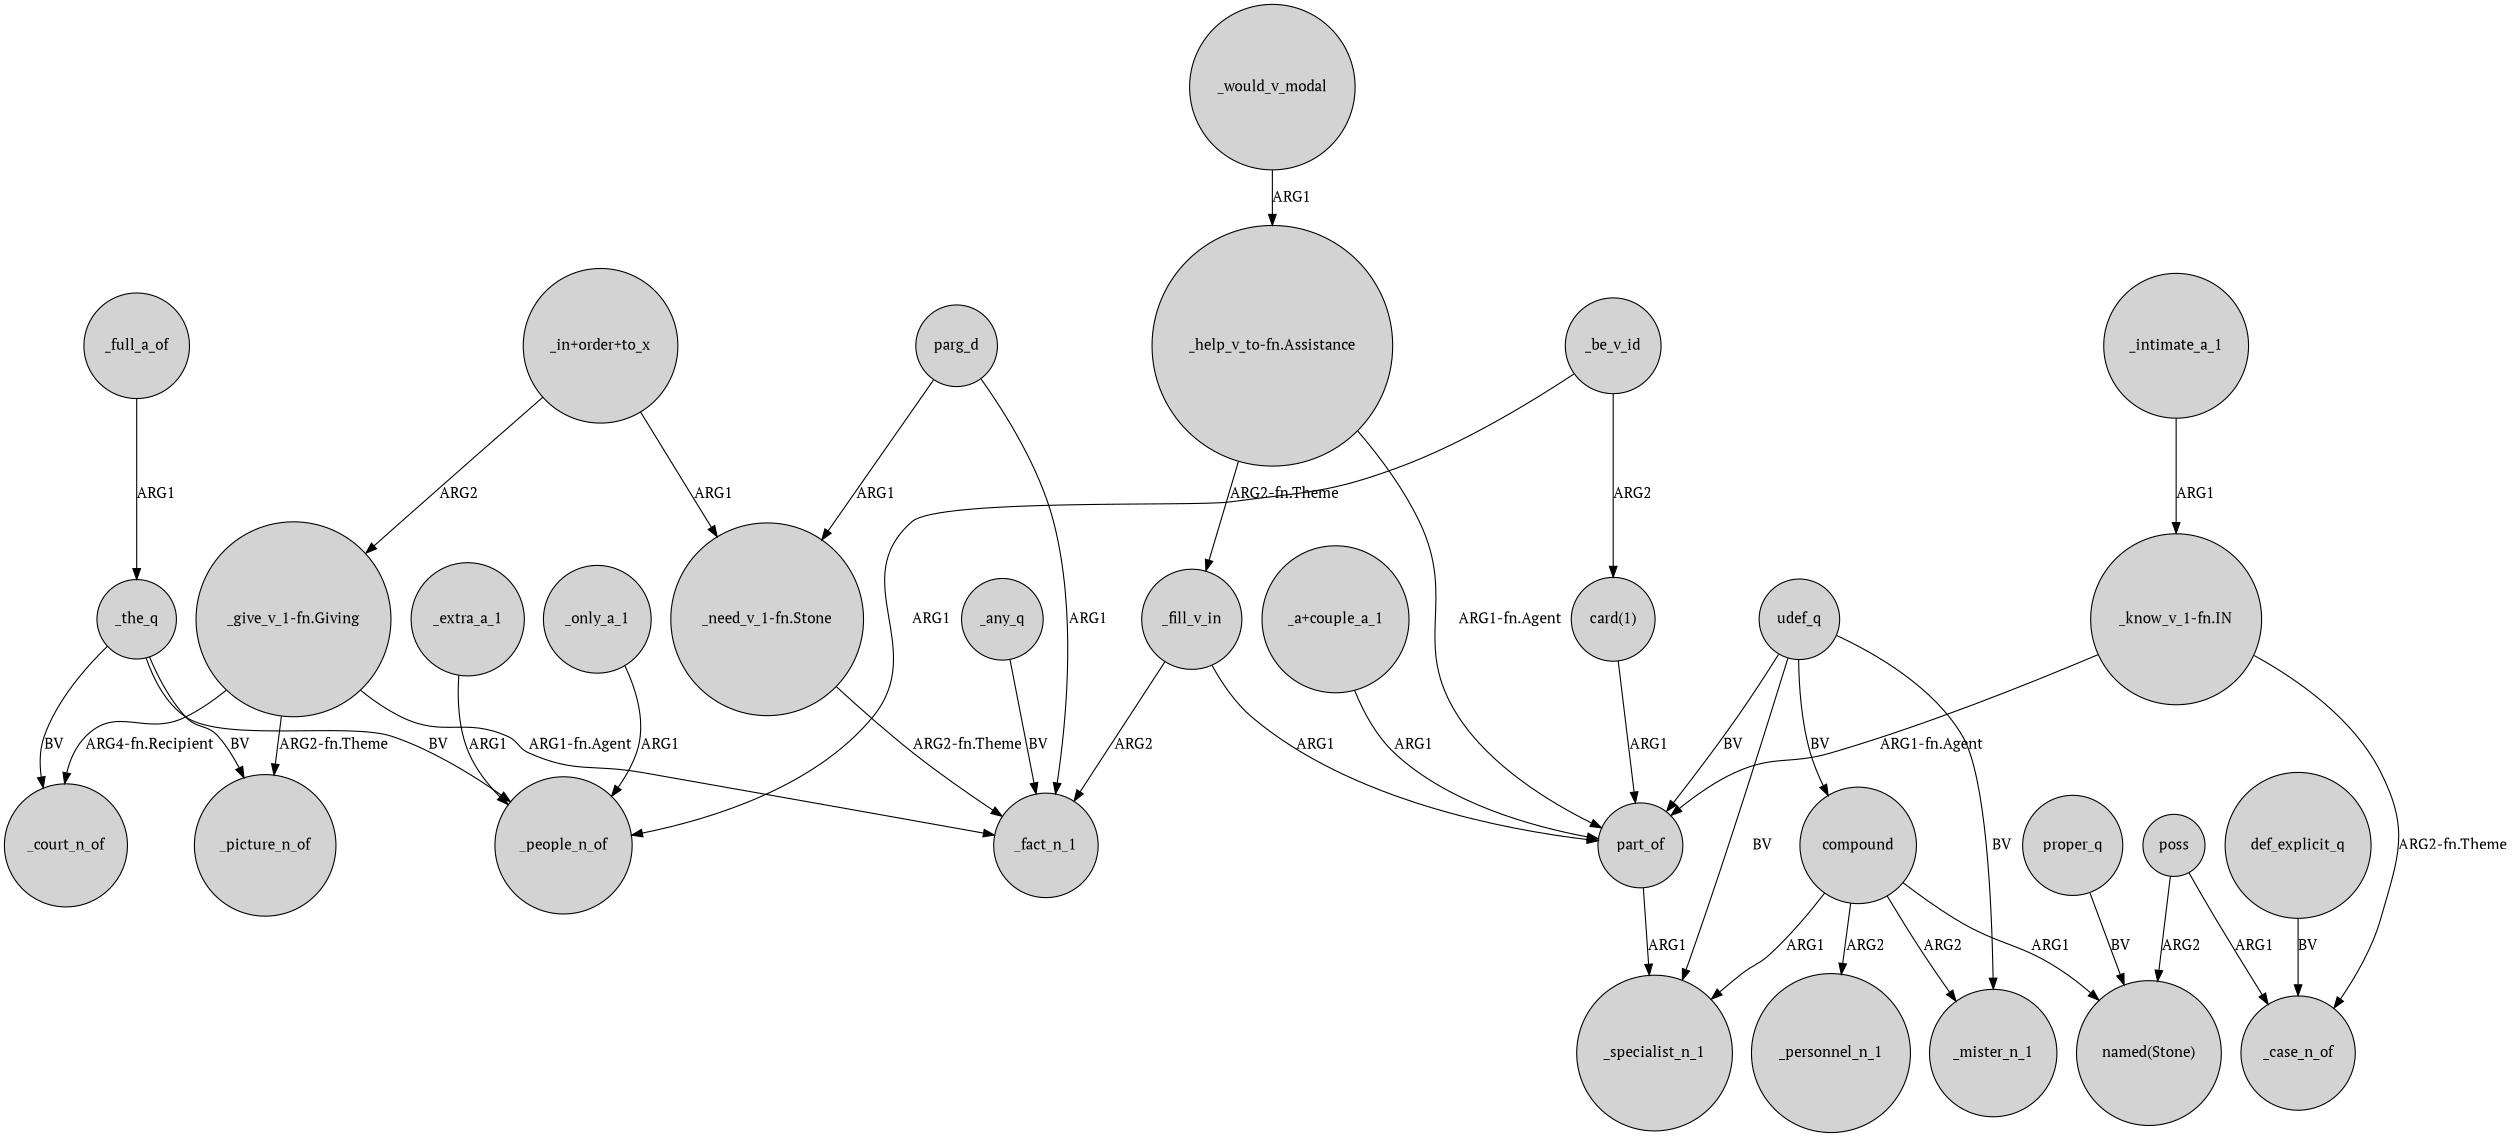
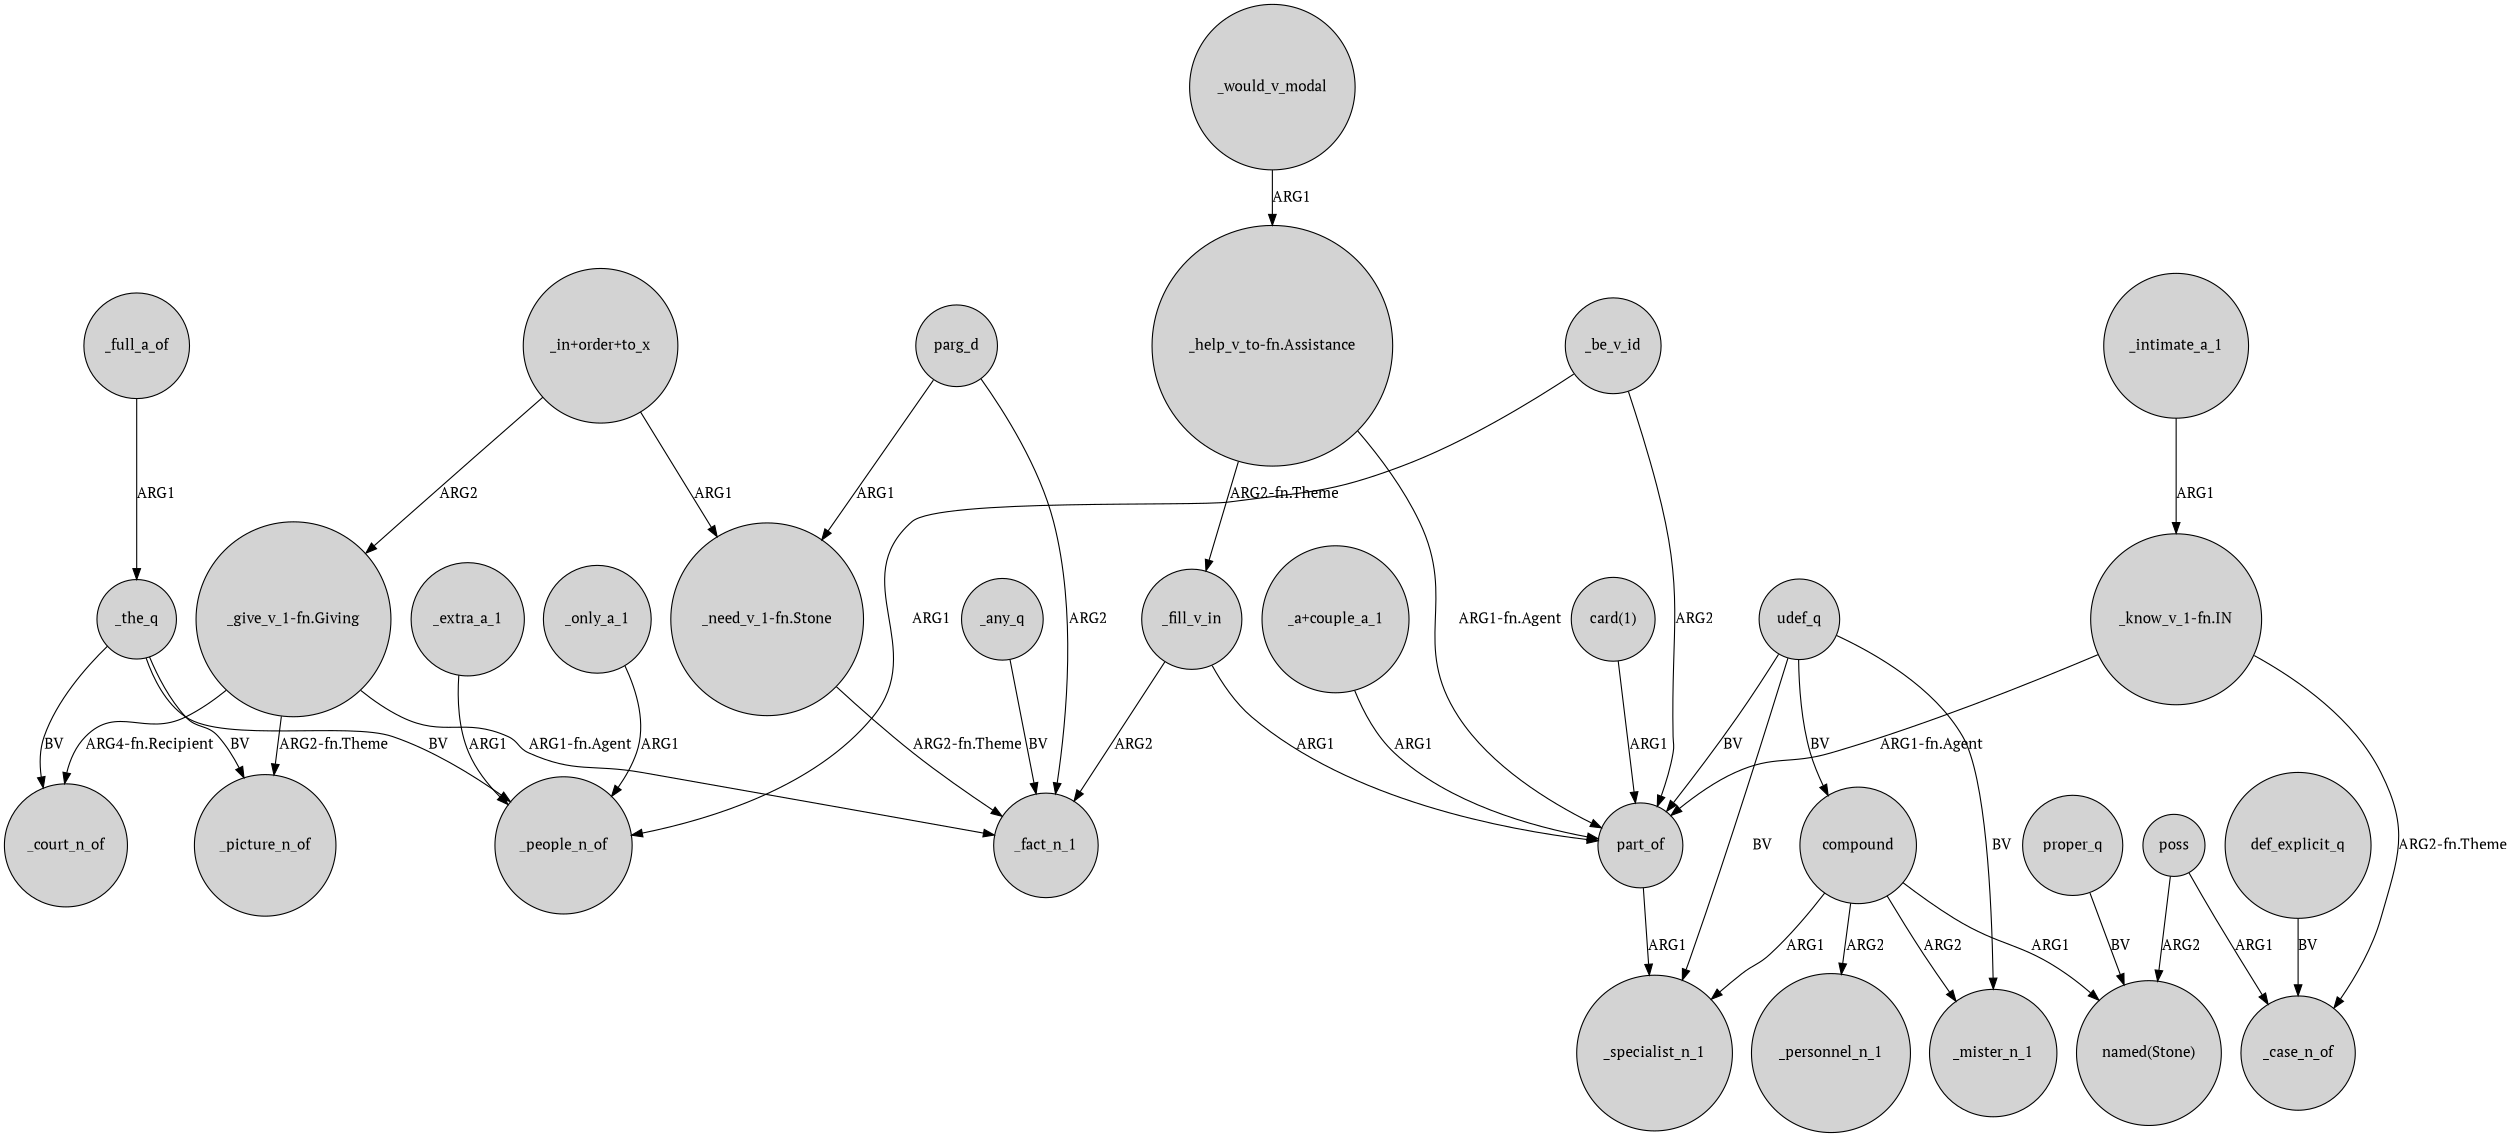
edge "_be_v_id" -> "card(1)": now "_be_v_id" -> "part_of"
edge "parg_d" -> "_fact_n_1": label "ARG1" -> "ARG2"
